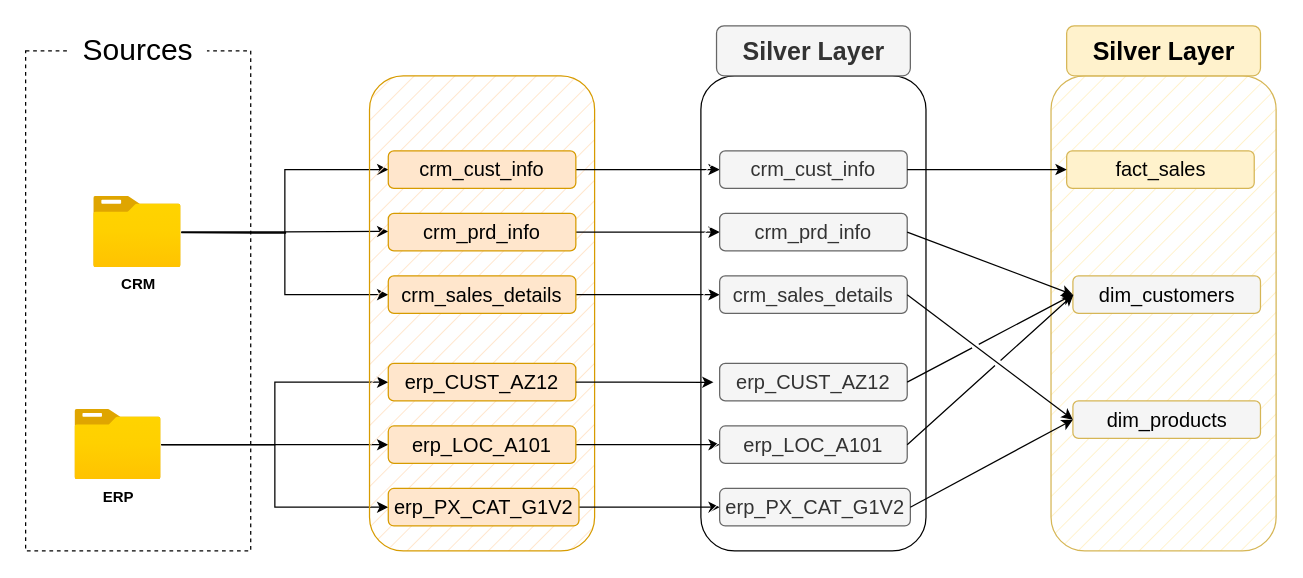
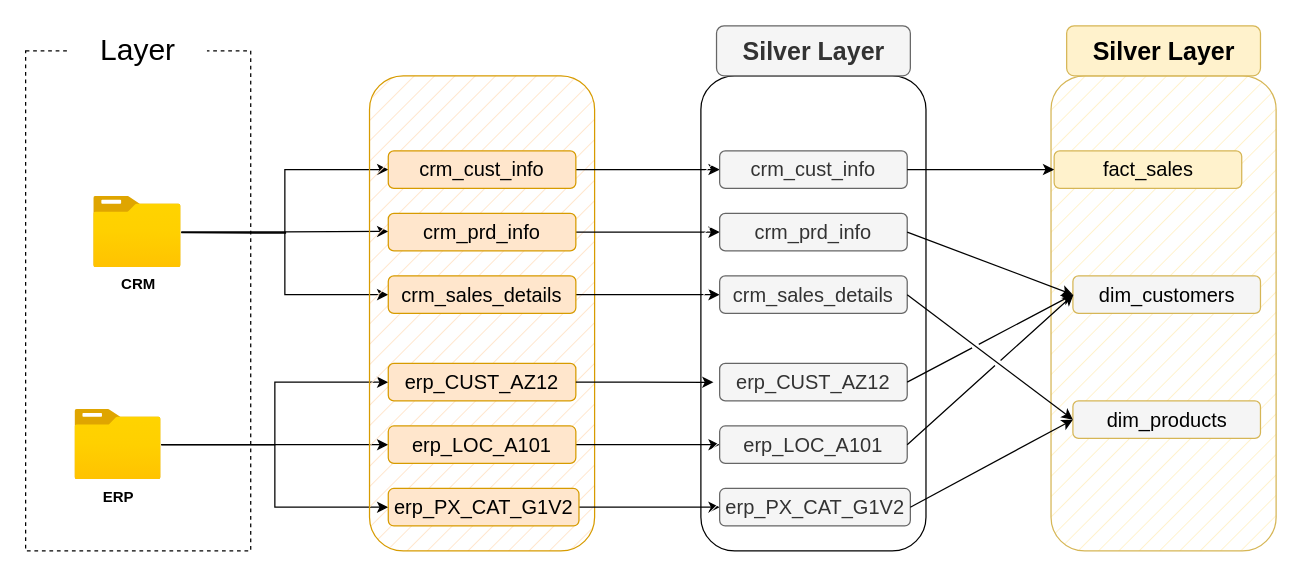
node "Sources": label "Sources" -> "Layer"
node "fact_sales": moved (1160, 169) -> (1148, 169)
